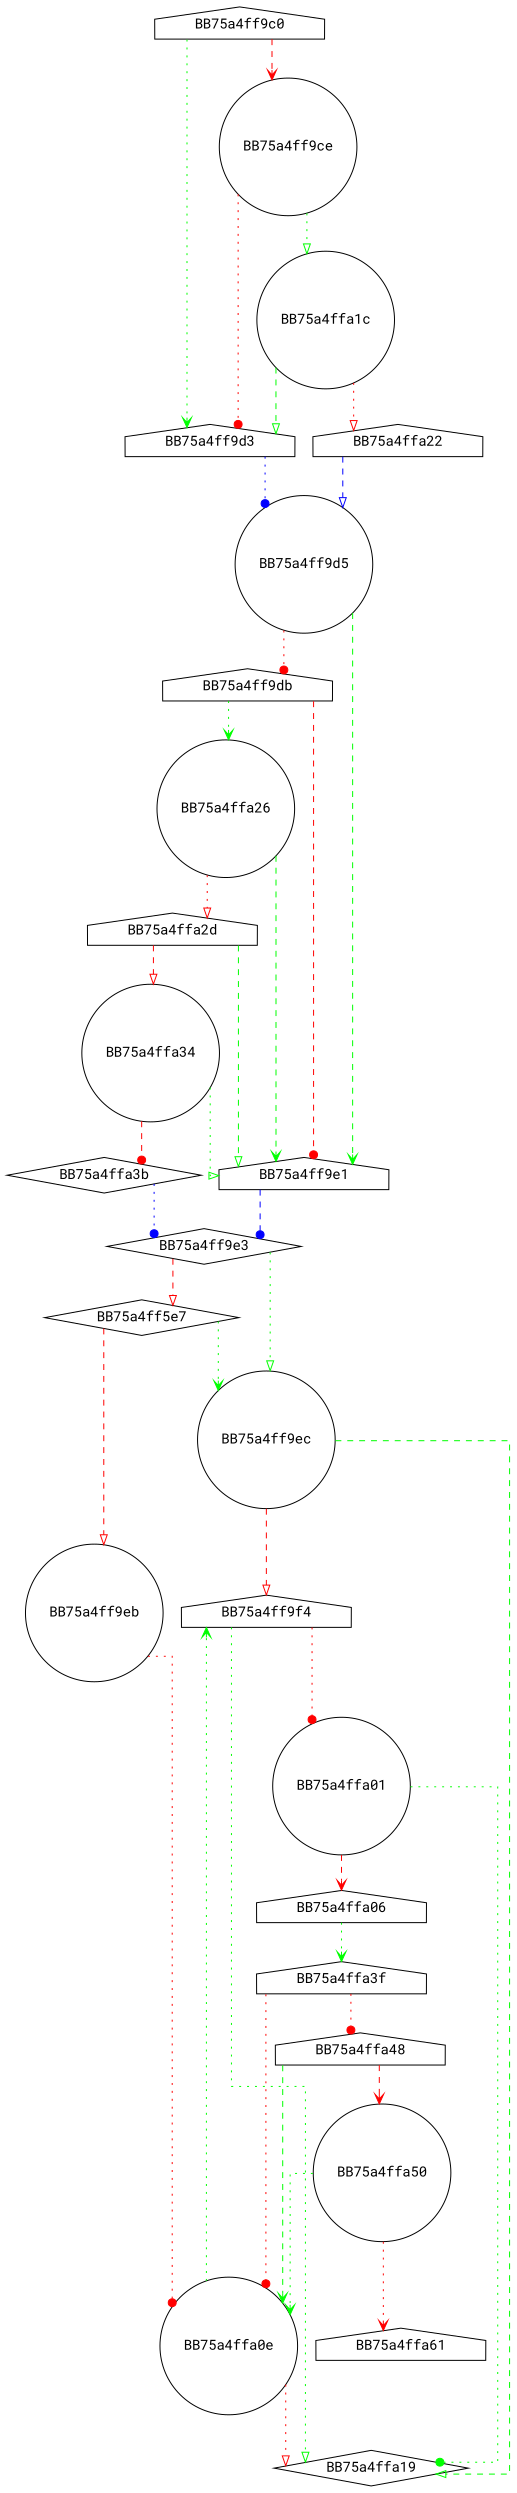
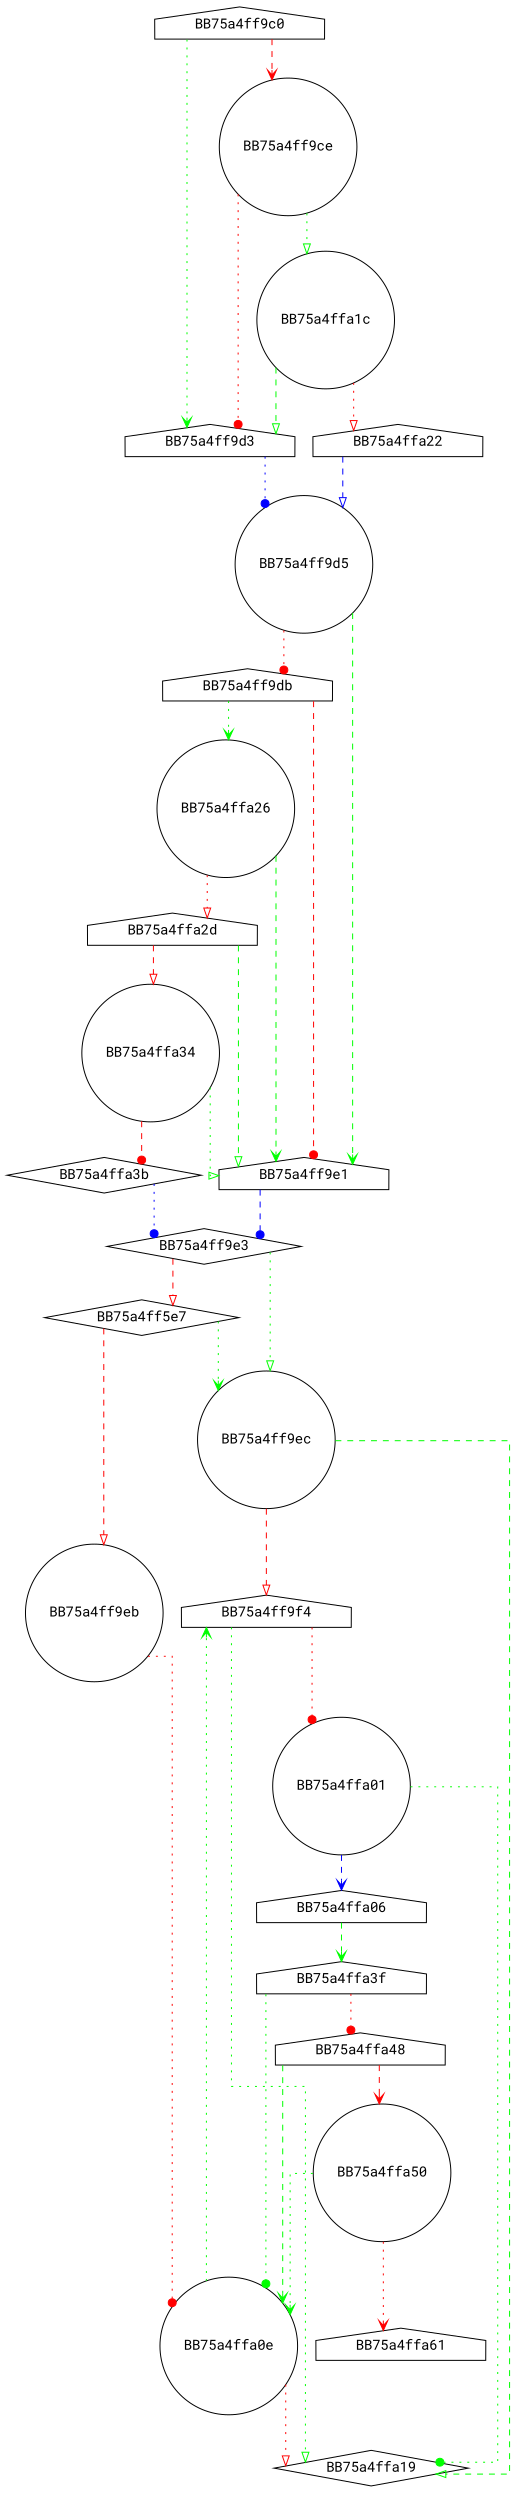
edge "BB75a4ffa01" -> "BB75a4ffa06": color red -> blue
edge "BB75a4ffa06" -> "BB75a4ffa3f": style dotted -> dashed
edge "BB75a4ffa3f" -> "BB75a4ffa0e": color red -> green
